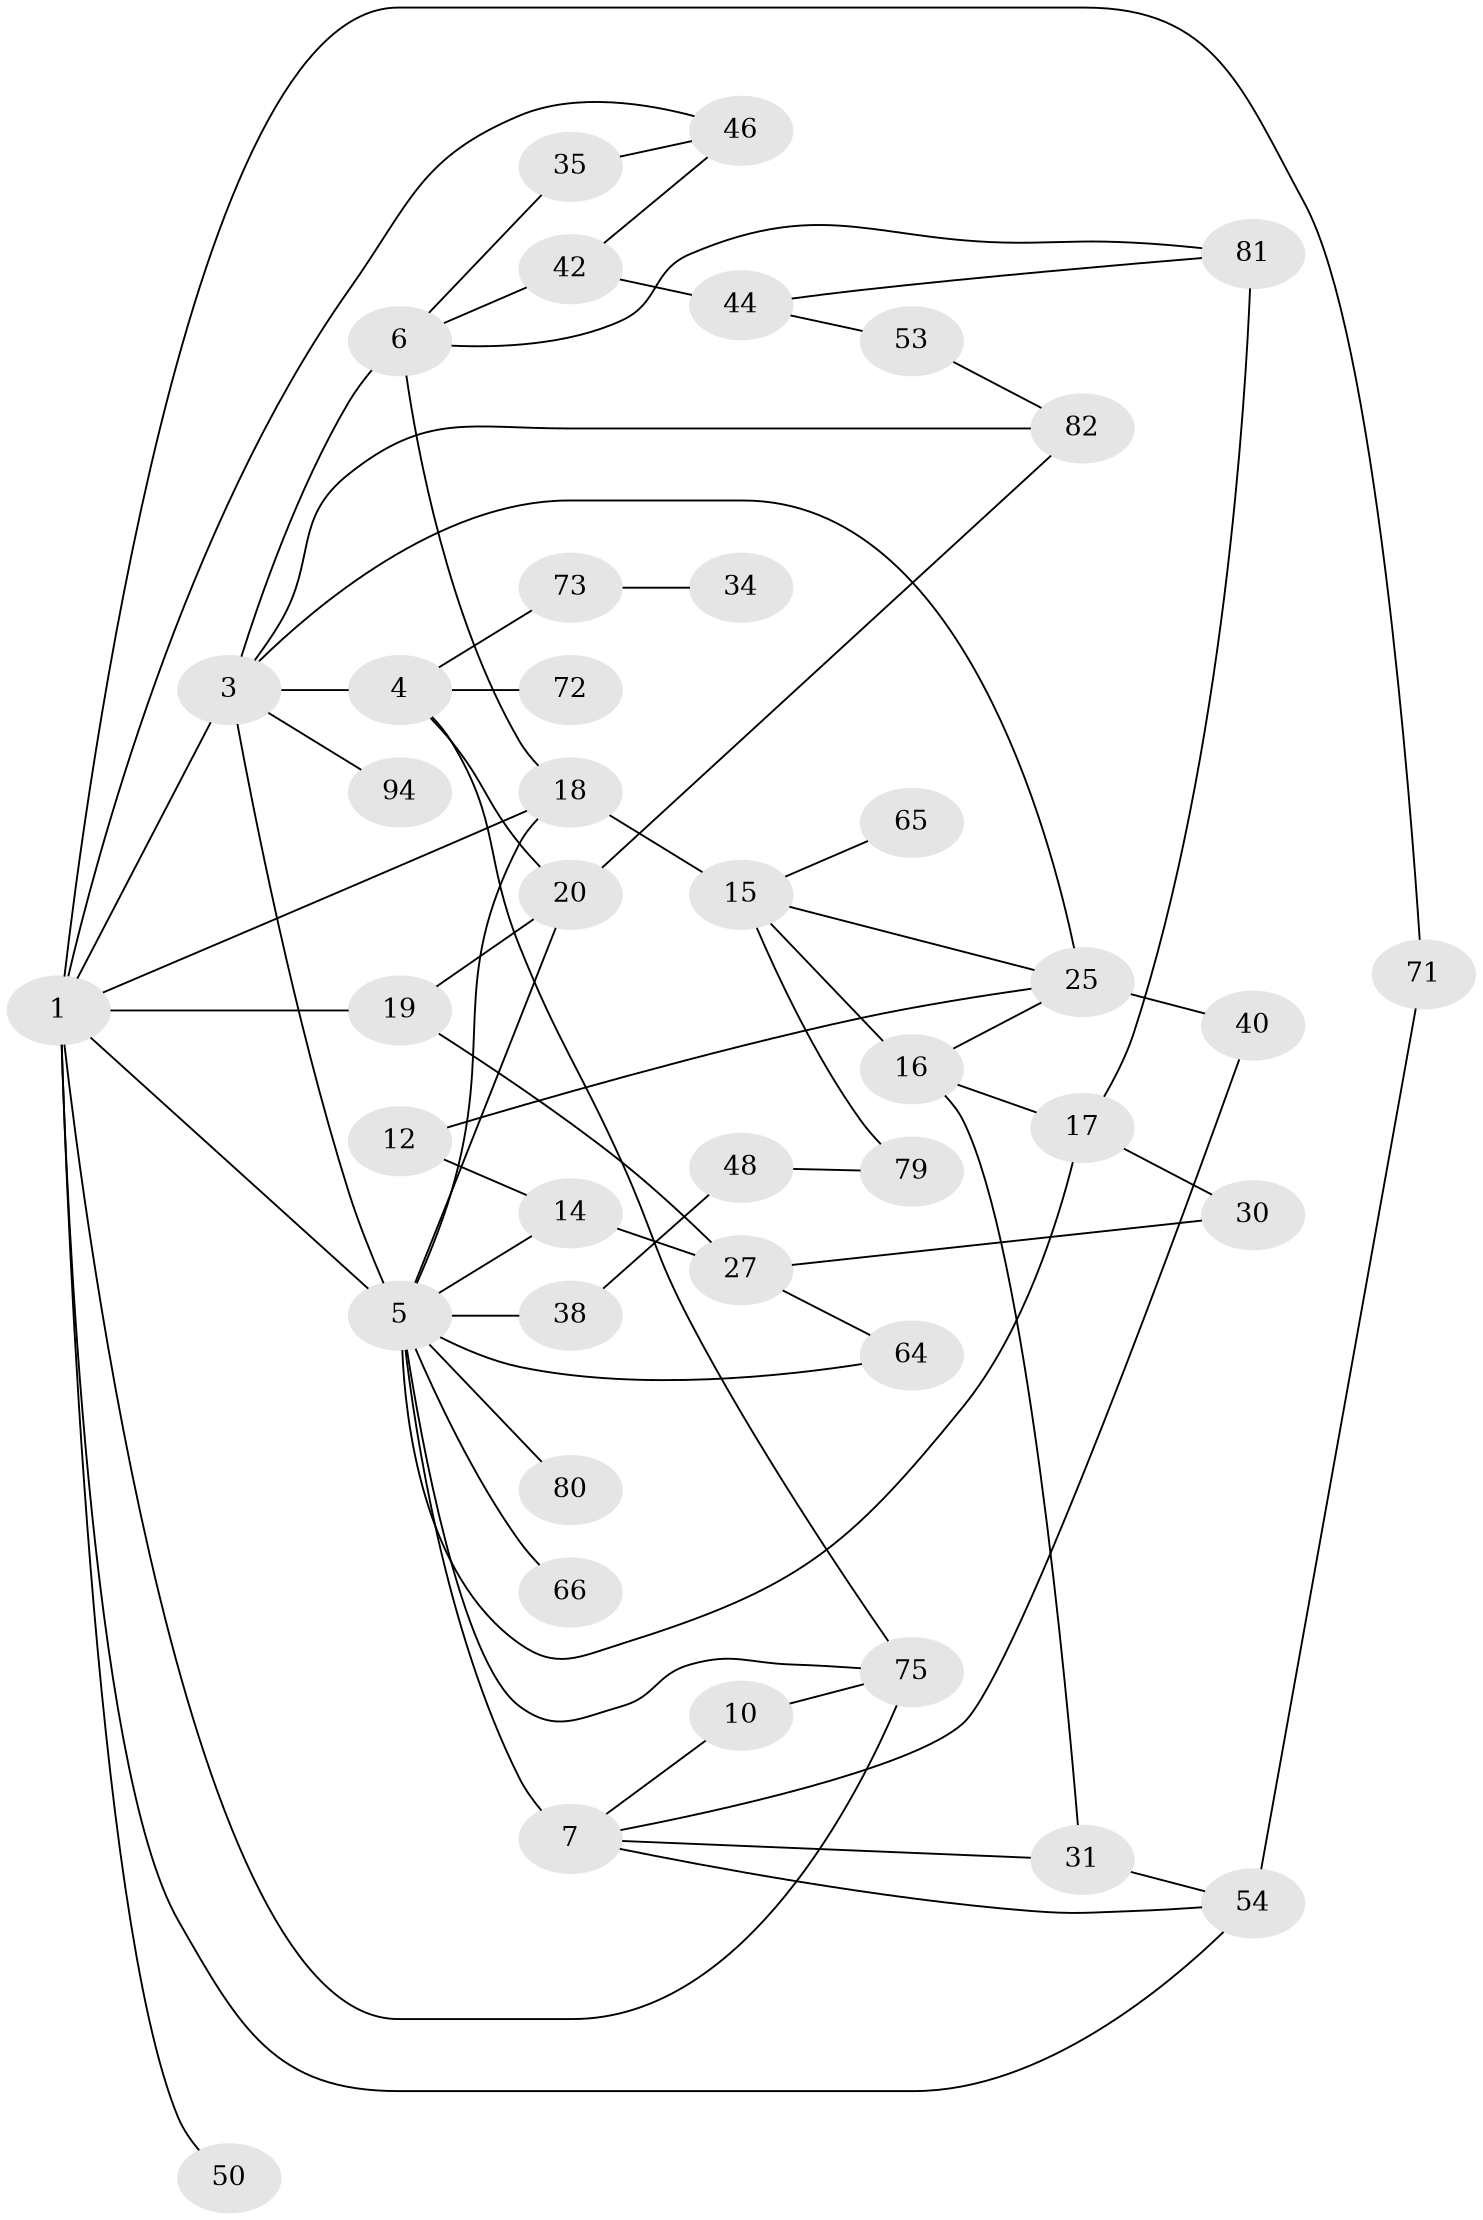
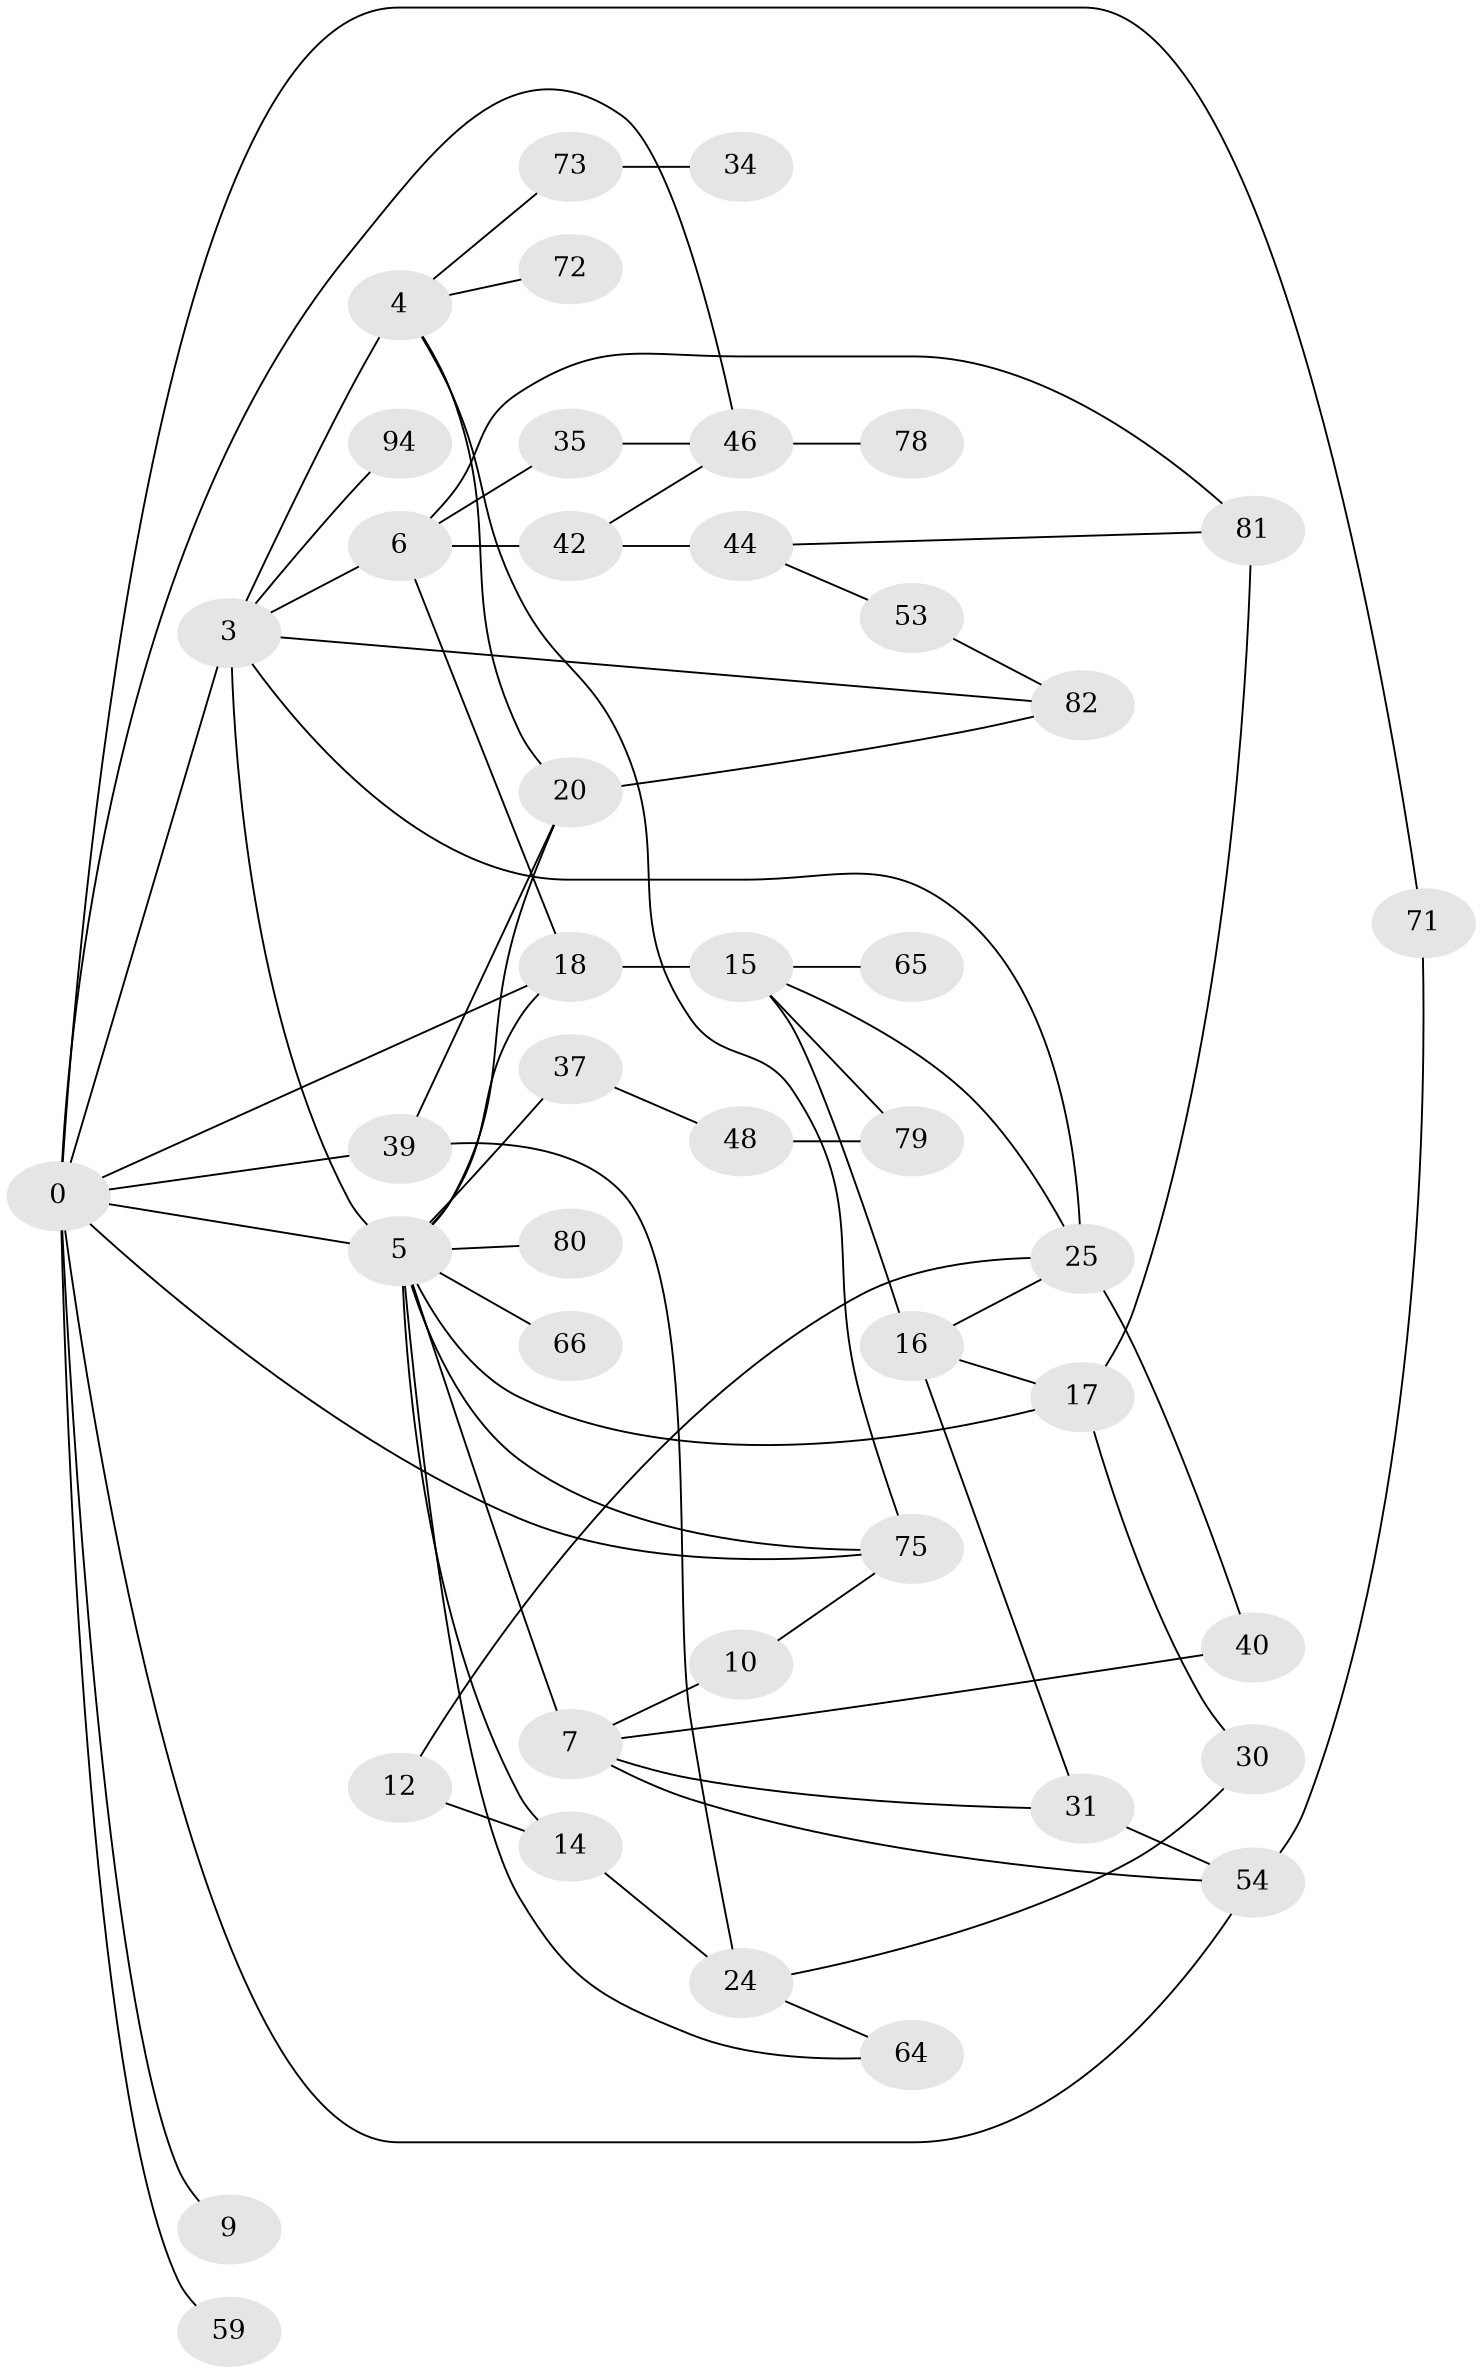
node "78": added
node "1": label "1" -> "0"
node "19": label "19" -> "39"
node "27": label "27" -> "24"
node "38": label "38" -> "37"
node "50": label "50" -> "59"
node "9": added
